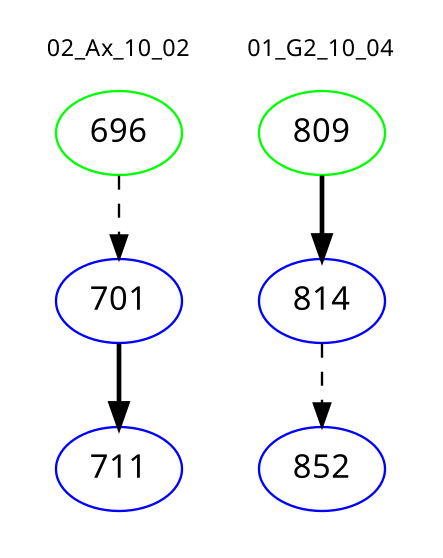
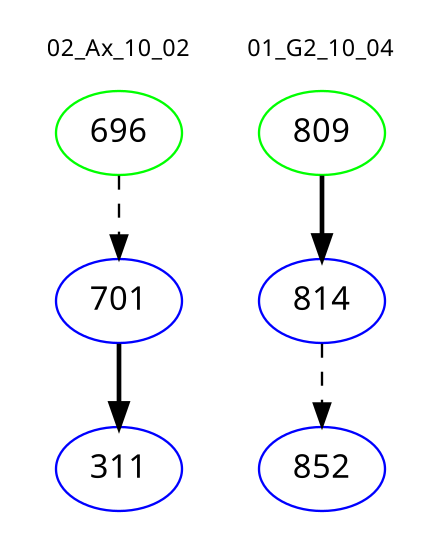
node "711": label "711" -> "311"
